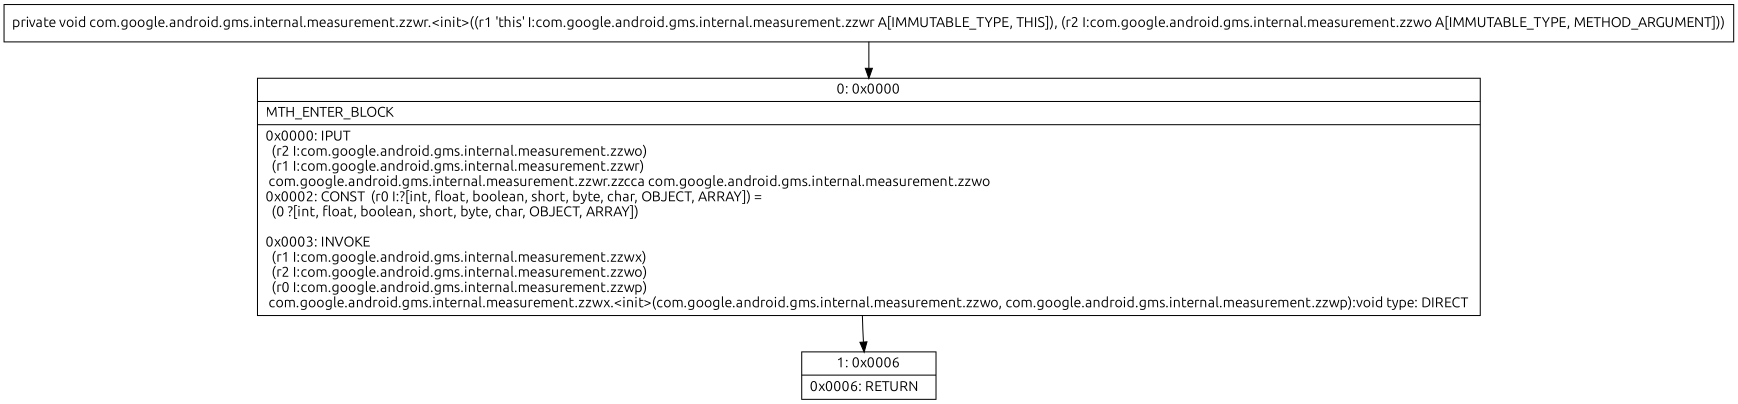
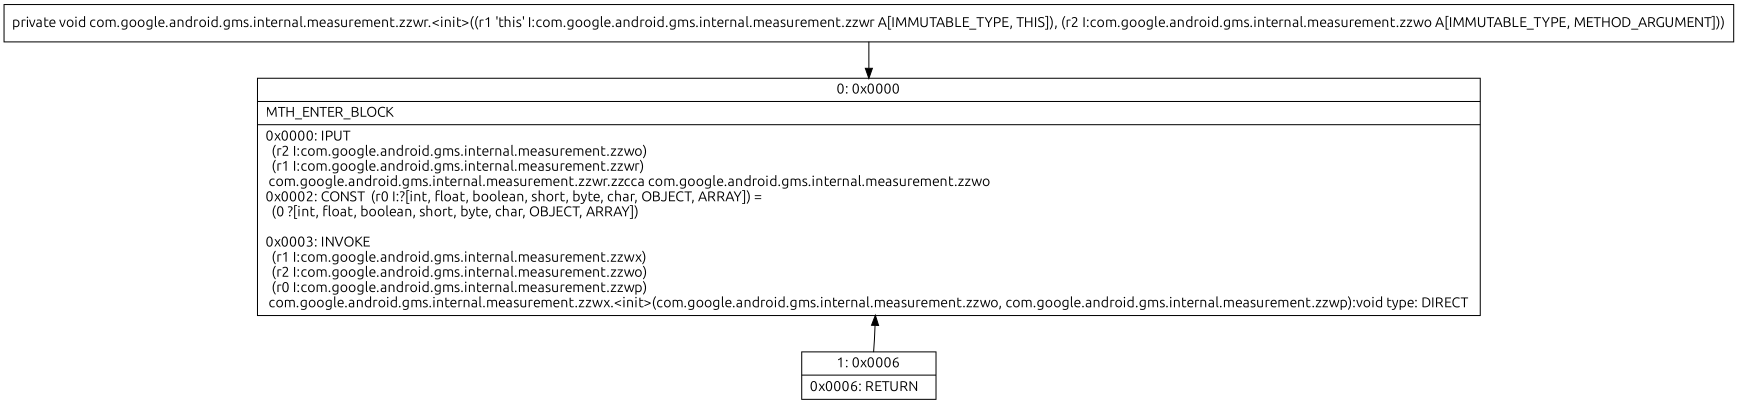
edge "0: 0x0000" -> "1: 0x0006": reversed
